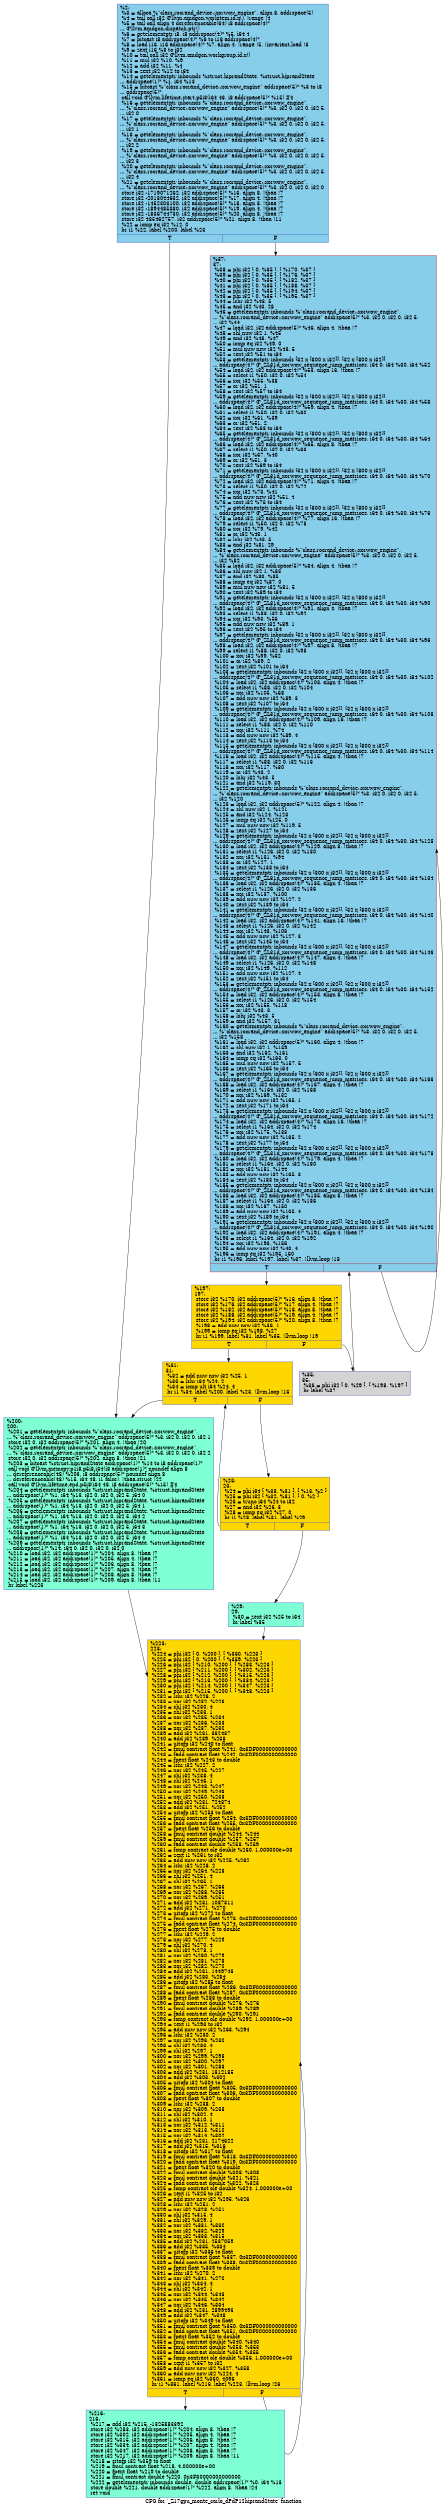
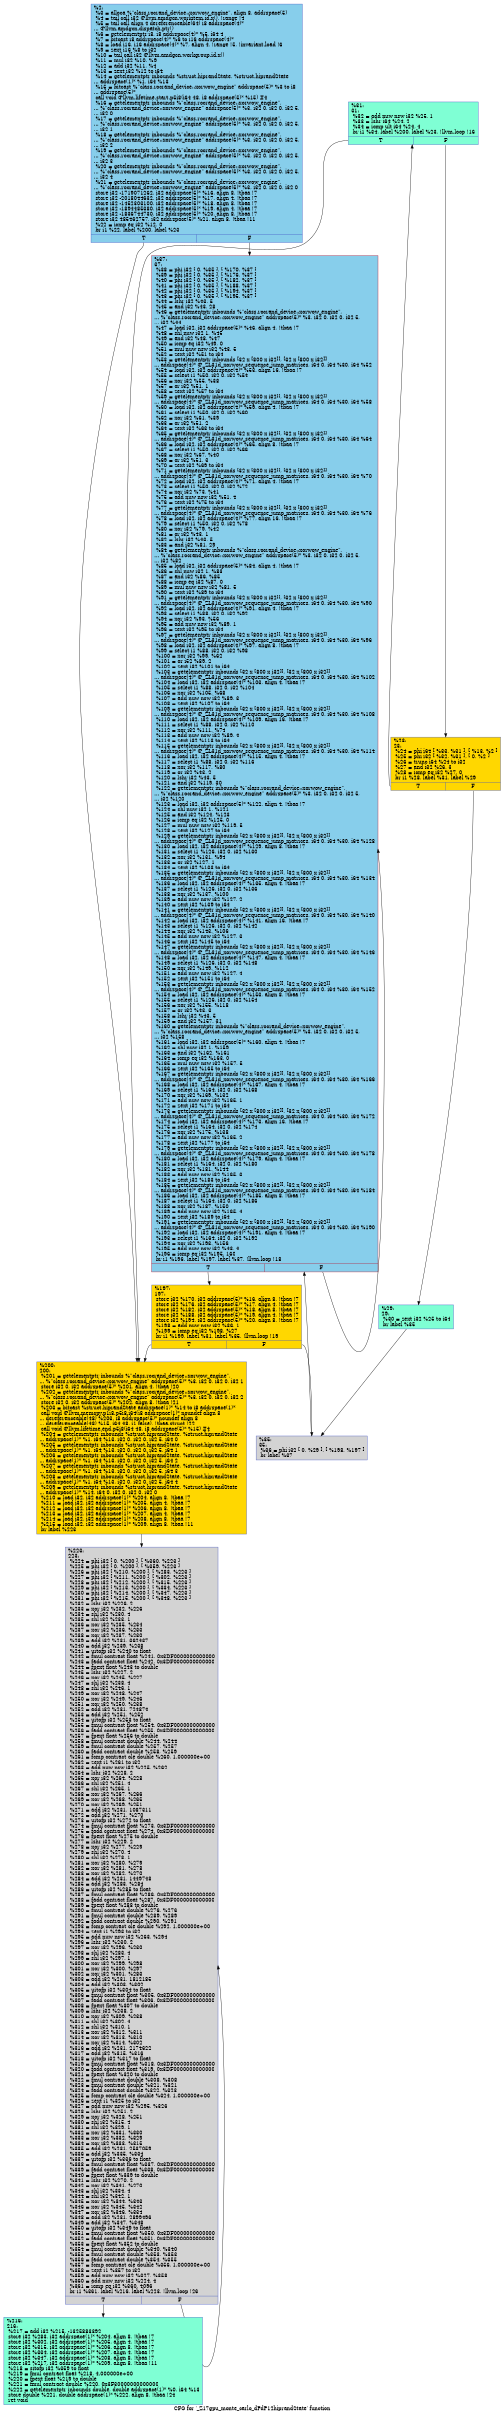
edge "%197:" -> "%31:": now "%197:" -> "%200:"
node "%31:": fillcolor gold -> aquamarine
node "%200:": fillcolor aquamarine -> gold
edge "%29:" -> "%223:": now "%29:" -> "%35:"
node "%223:": fillcolor gold -> lightgrey
